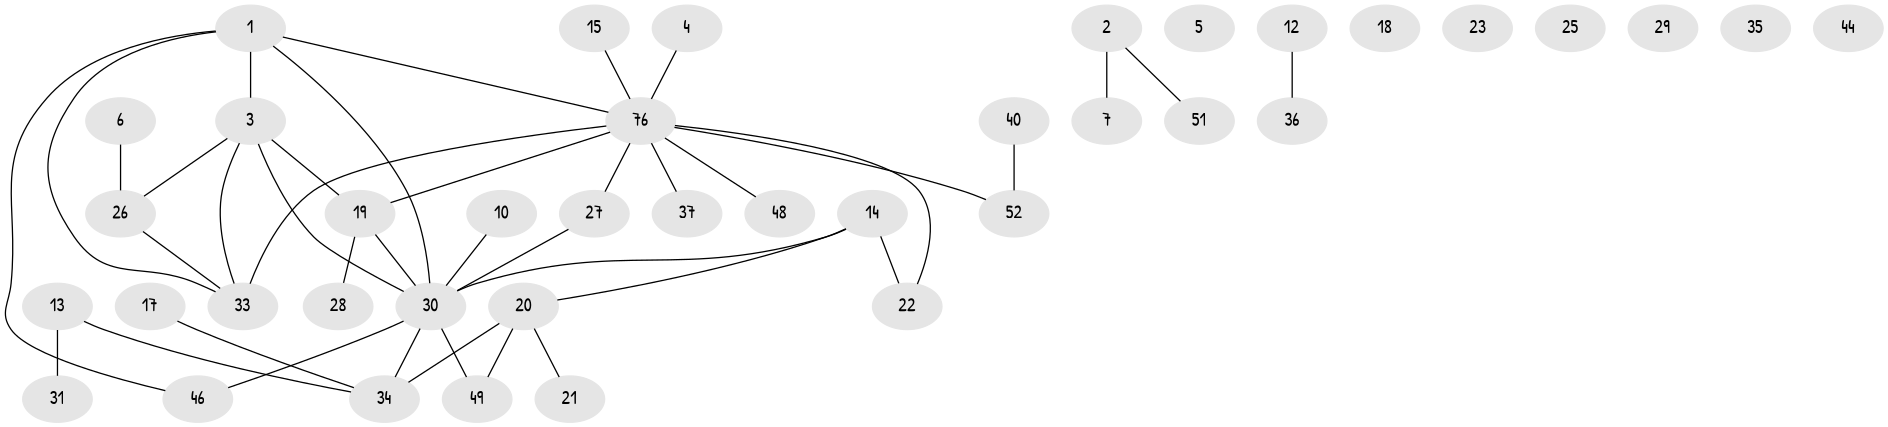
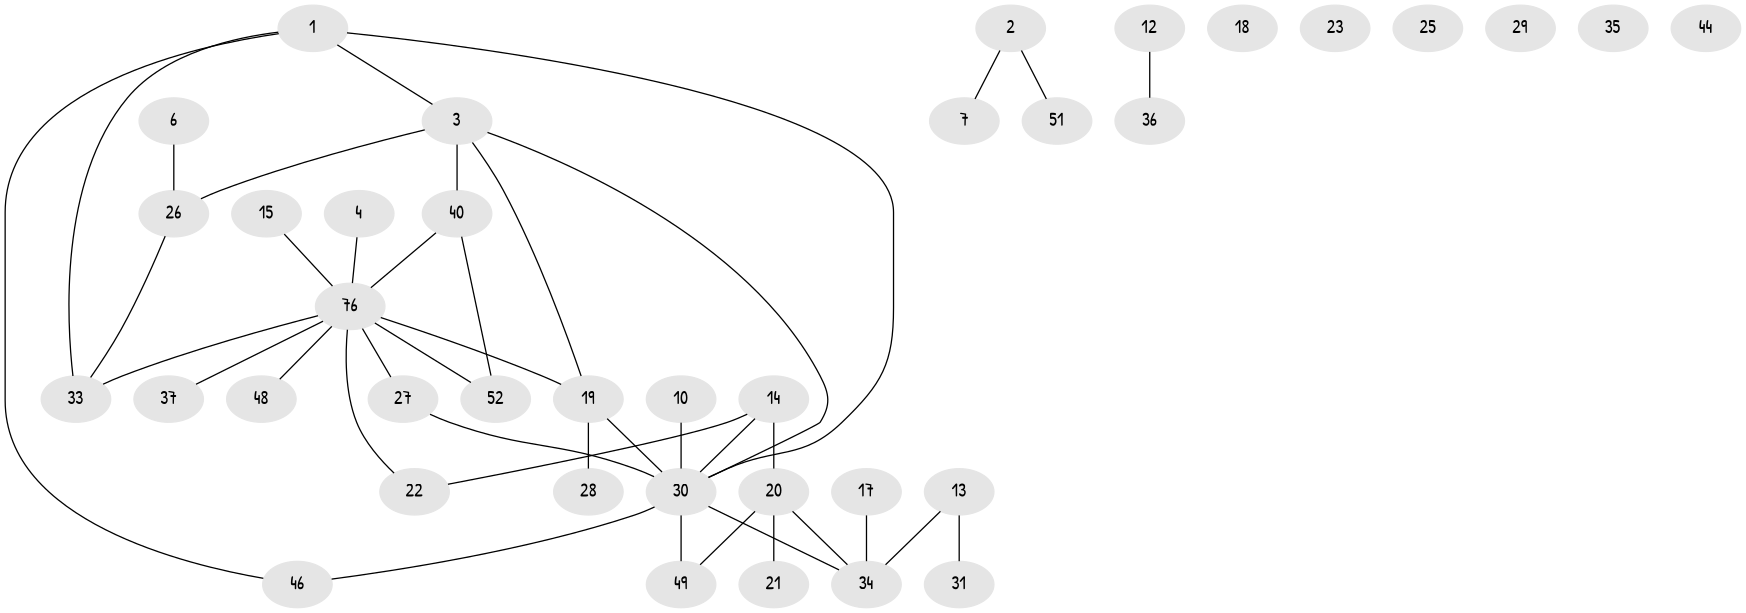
node "5": removed
edge "1" -- "76": now "40" -- "76"
edge "3" -- "33": now "3" -- "40"
